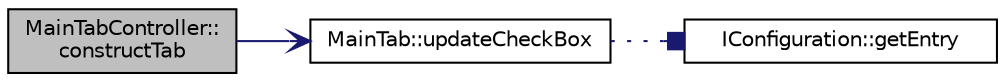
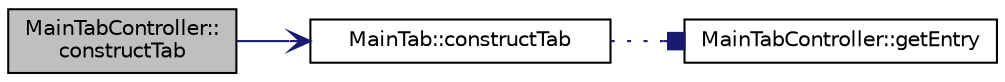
node "MainTab::updateCheckBox": label "MainTab::updateCheckBox" -> "MainTab::constructTab"
node "IConfiguration::getEntry": label "IConfiguration::getEntry" -> "MainTabController::getEntry"
